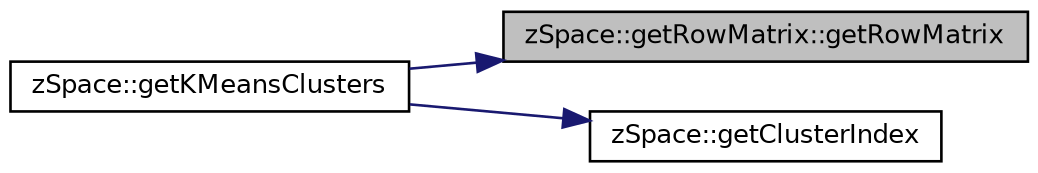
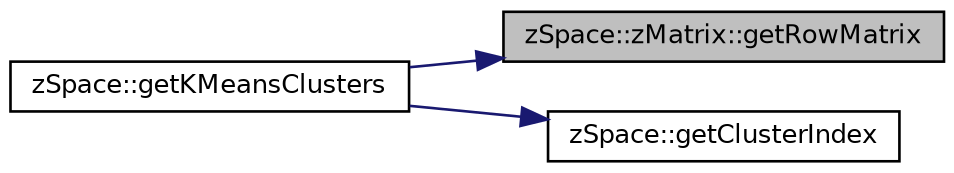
node "zSpace::getRowMatrix::getRowMatrix": label "zSpace::getRowMatrix::getRowMatrix" -> "zSpace::zMatrix::getRowMatrix"
